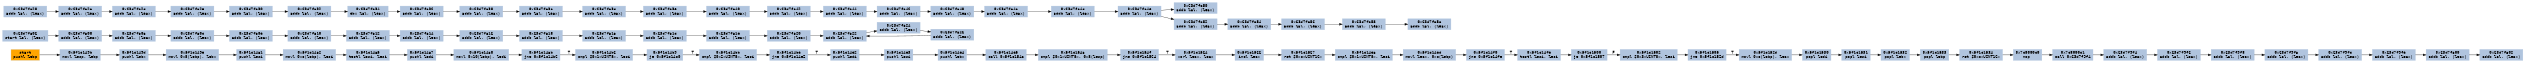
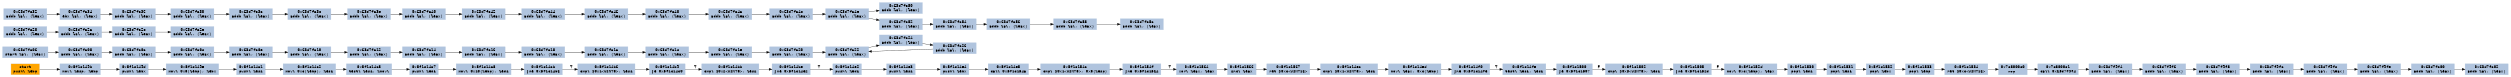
node "0x63d7fa30 addb %al, (%eax)": removed
edge "0x5f1c1505 jne 0x5f1c152d" -> "0x5f1c152d movl 0xc(%ebp), %eax": label "T" -> "F"
node "0x5f1c14a5 testl %esi, %esi": label "0x5f1c14a5 testl %esi, %esi" -> "0x5f1c14a5 testl %esi, %movl"
